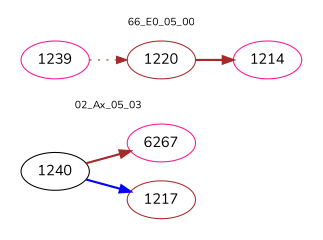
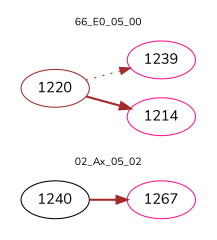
edge "1239" -> "1220": reversed
cluster "02_Ax_05_03": label "02_Ax_05_03" -> "02_Ax_05_02"
node "6267": label "6267" -> "1267"
node "1217": removed
